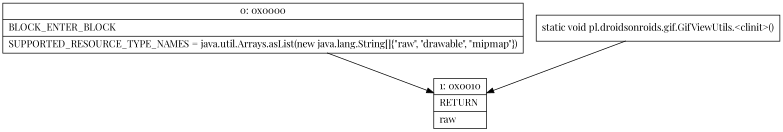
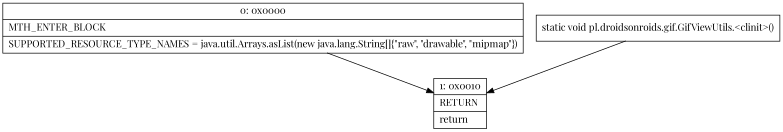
node "0: 0x0000": text "BLOCK_ENTER_BLOCK" -> "MTH_ENTER_BLOCK"
node "1: 0x0010": text "raw" -> "return"
